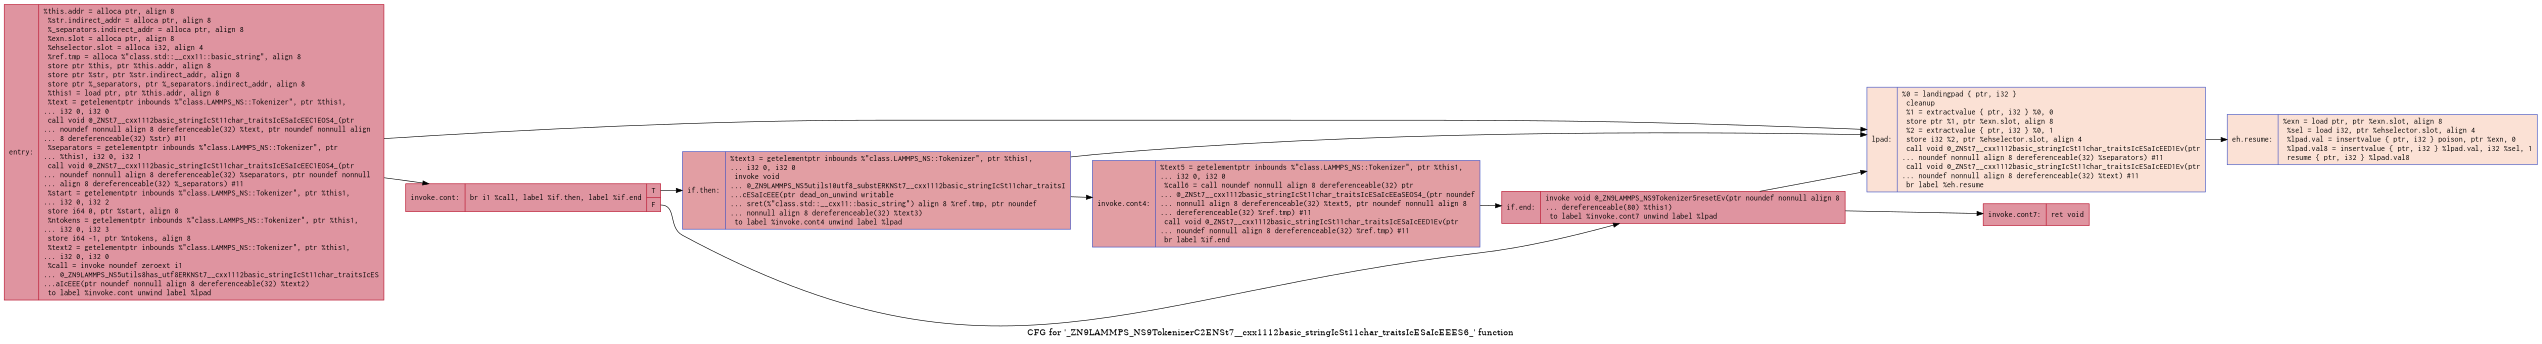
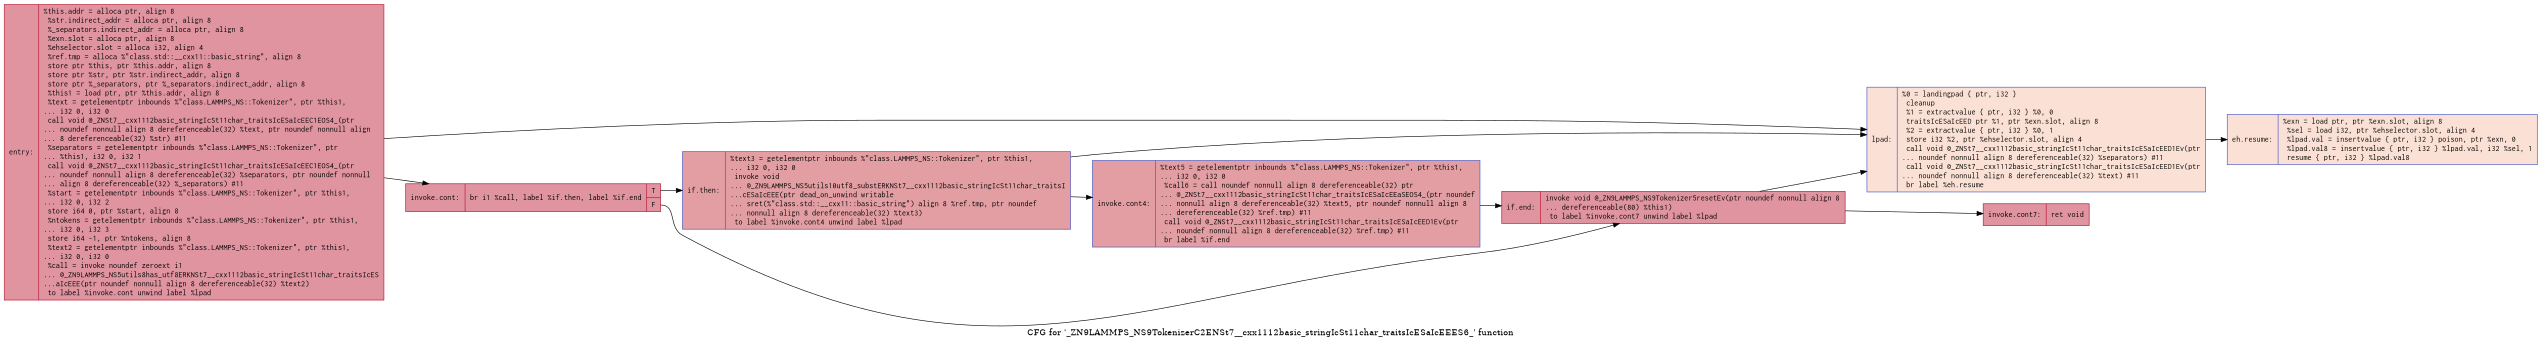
node "lpad:": text "store ptr %1, ptr %exn.slot, align 8" -> "traitsIcESaIcEED ptr %1, ptr %exn.slot, align 8"
